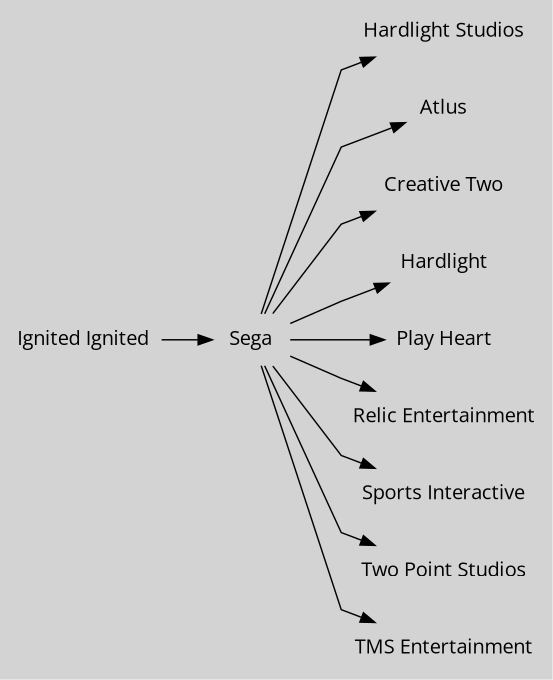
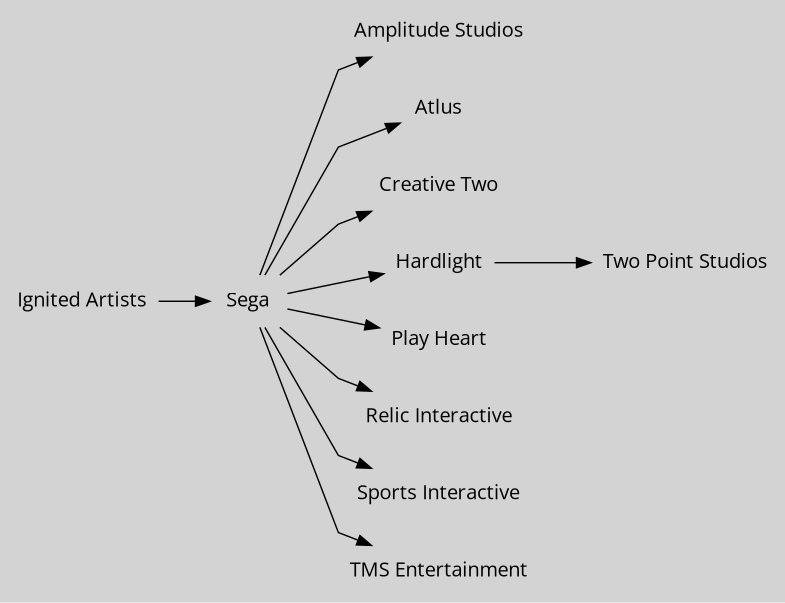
node "Hardlight Studios": label "Hardlight Studios" -> "Amplitude Studios"
node "Ignited Ignited": label "Ignited Ignited" -> "Ignited Artists"
node "Relic Entertainment": label "Relic Entertainment" -> "Relic Interactive"
edge "Sega" -> "Two Point Studios": now "Hardlight" -> "Two Point Studios"
